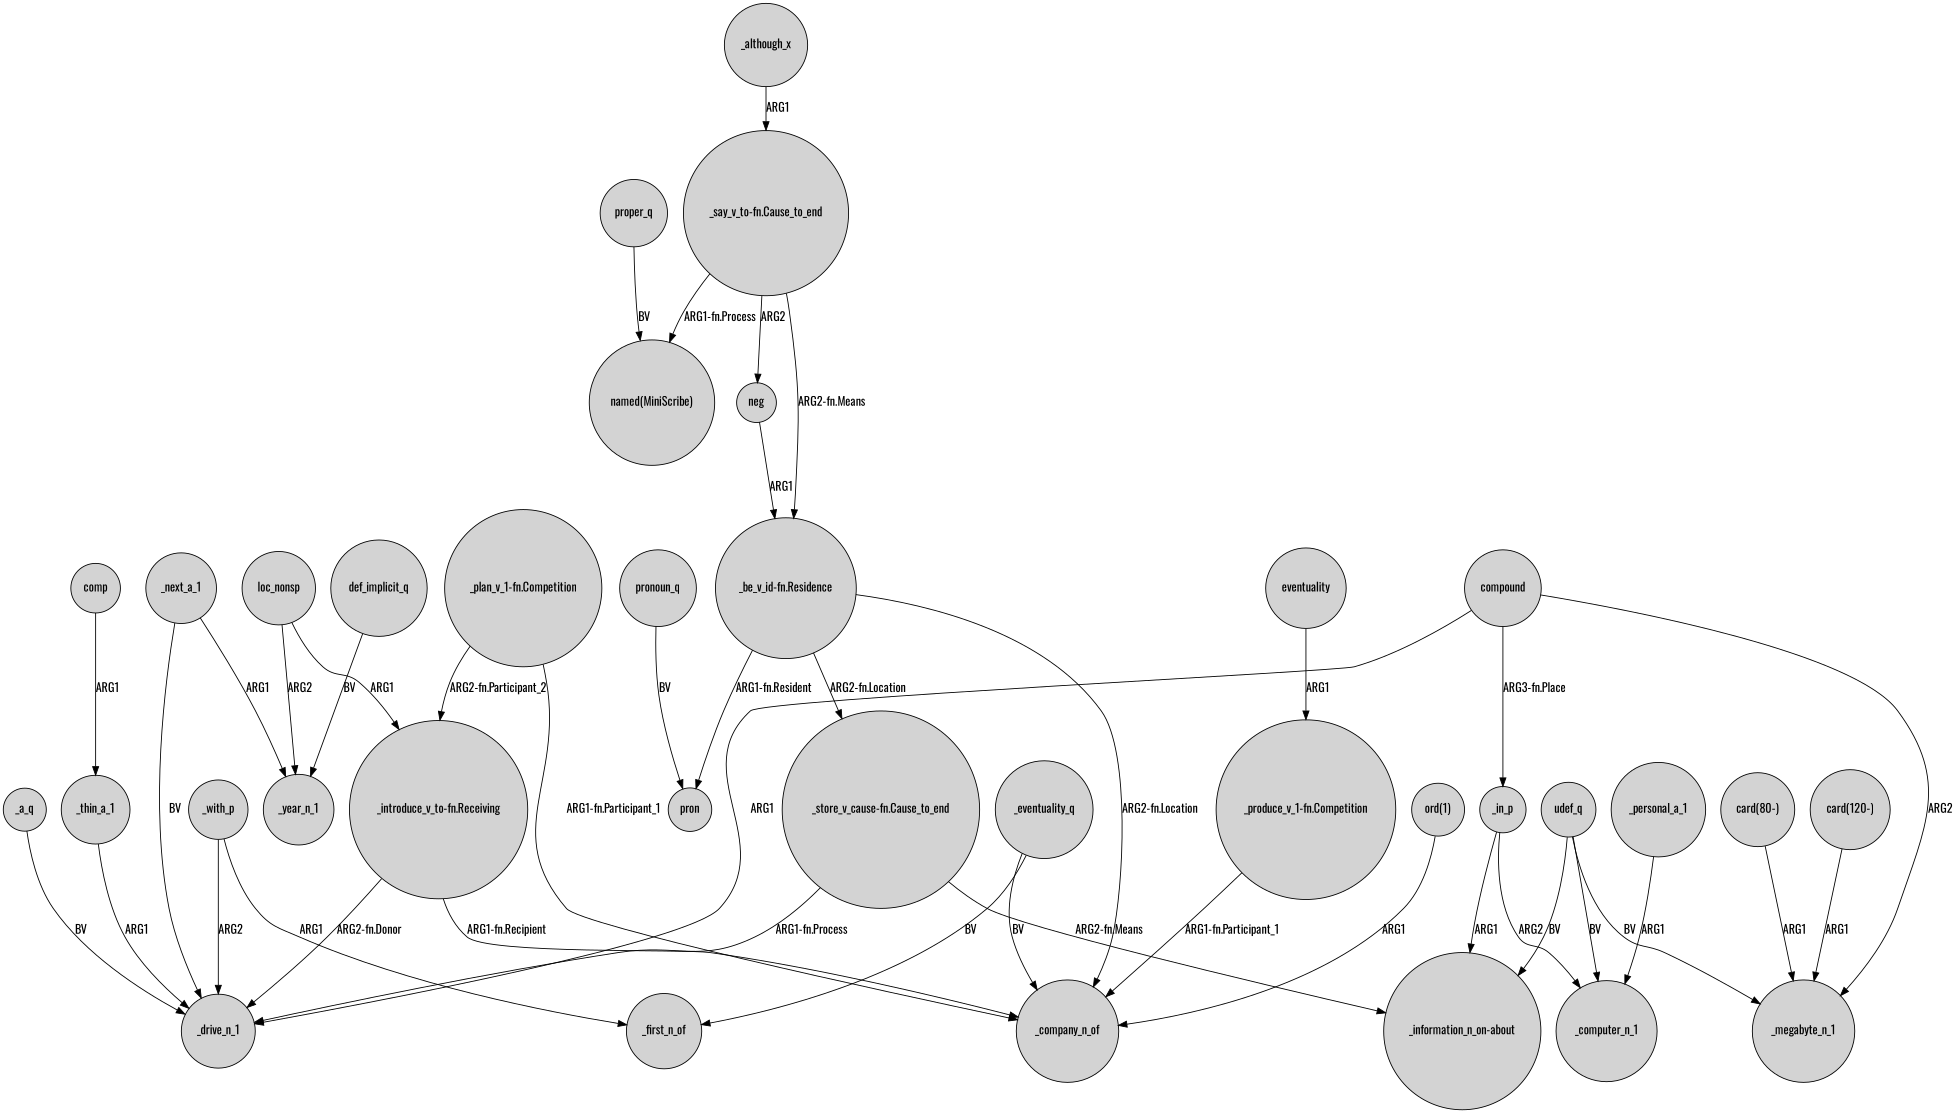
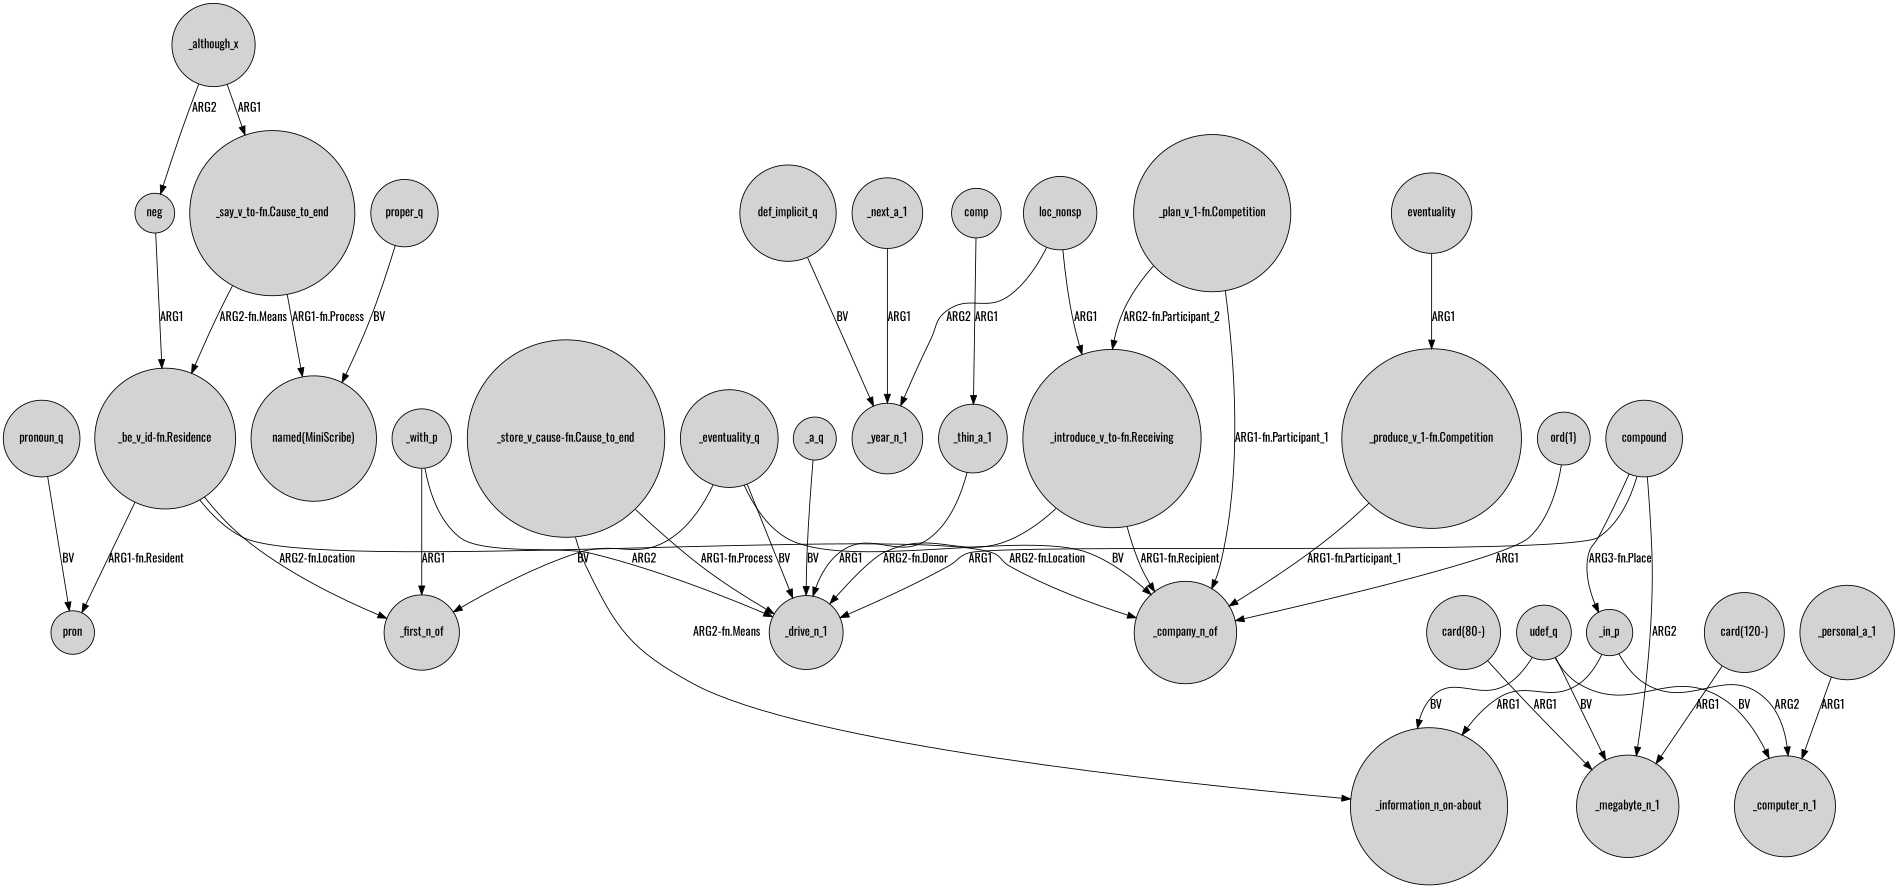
edge "_say_v_to-fn.Cause_to_end" -> "neg": now "_although_x" -> "neg"
edge "_be_v_id-fn.Residence" -> "_store_v_cause-fn.Cause_to_end": now "_be_v_id-fn.Residence" -> "_first_n_of"
edge "_next_a_1" -> "_drive_n_1": now "_eventuality_q" -> "_drive_n_1"
